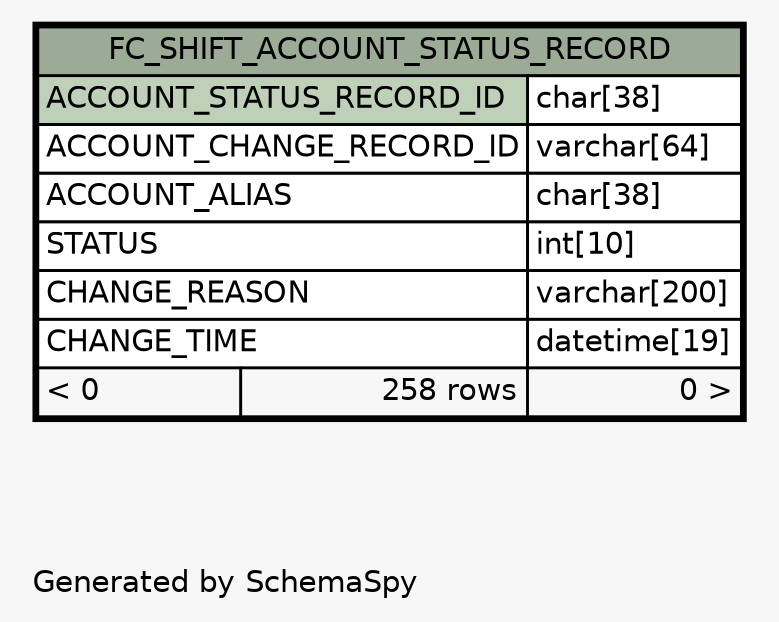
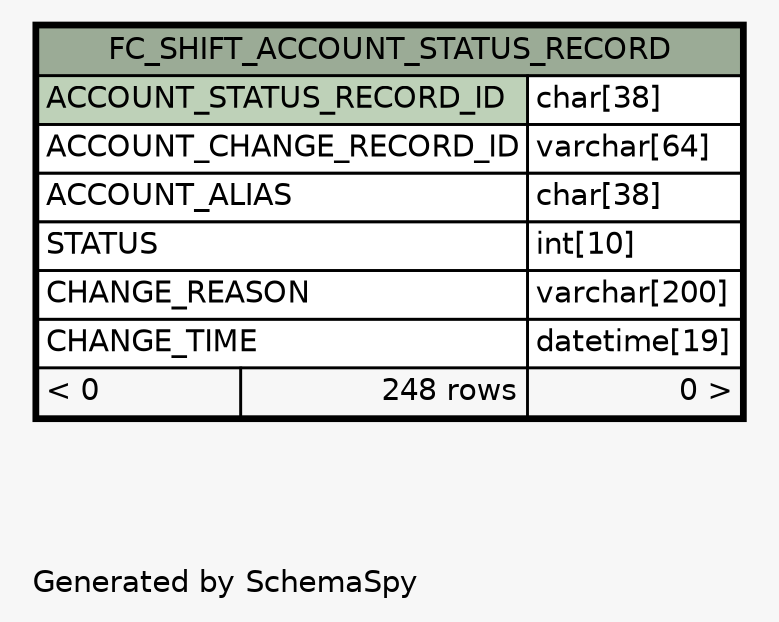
node "FC_SHIFT_ACCOUNT_STATUS_RECORD": text "258 rows" -> "248 rows"
